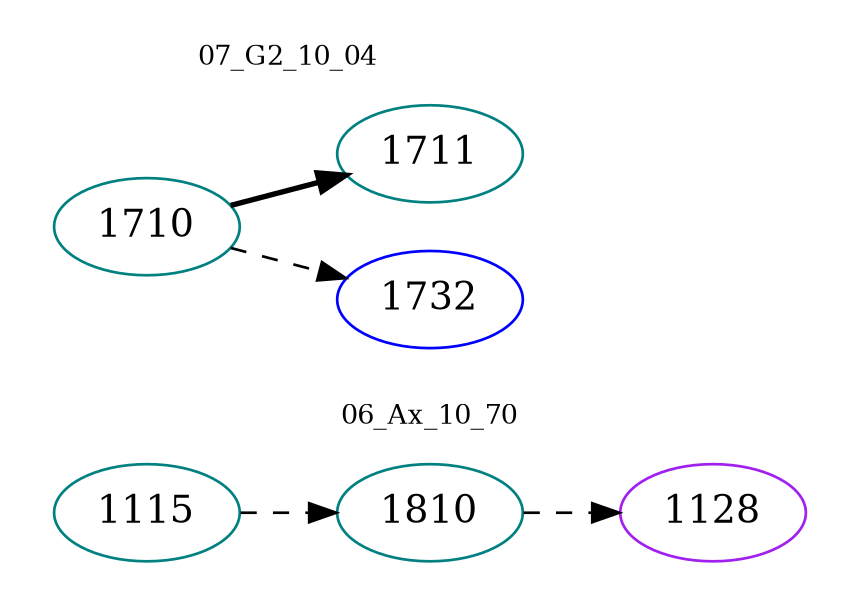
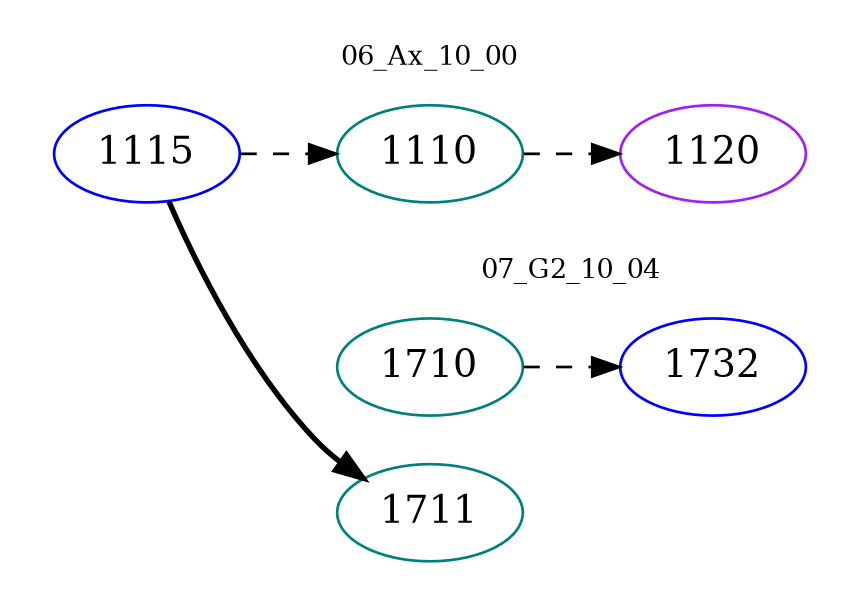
edge "1710" -> "1711": now "1115" -> "1711"
cluster "06_Ax_10_70": label "06_Ax_10_70" -> "06_Ax_10_00"
node "1115": color teal -> blue
node "1810": label "1810" -> "1110"
node "1128": label "1128" -> "1120"
